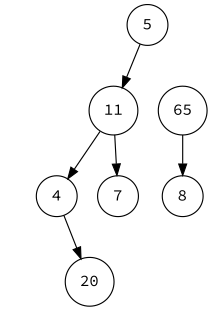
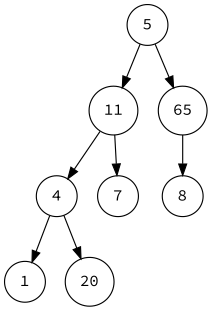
edge "5" -> "65": added
node "1": added
